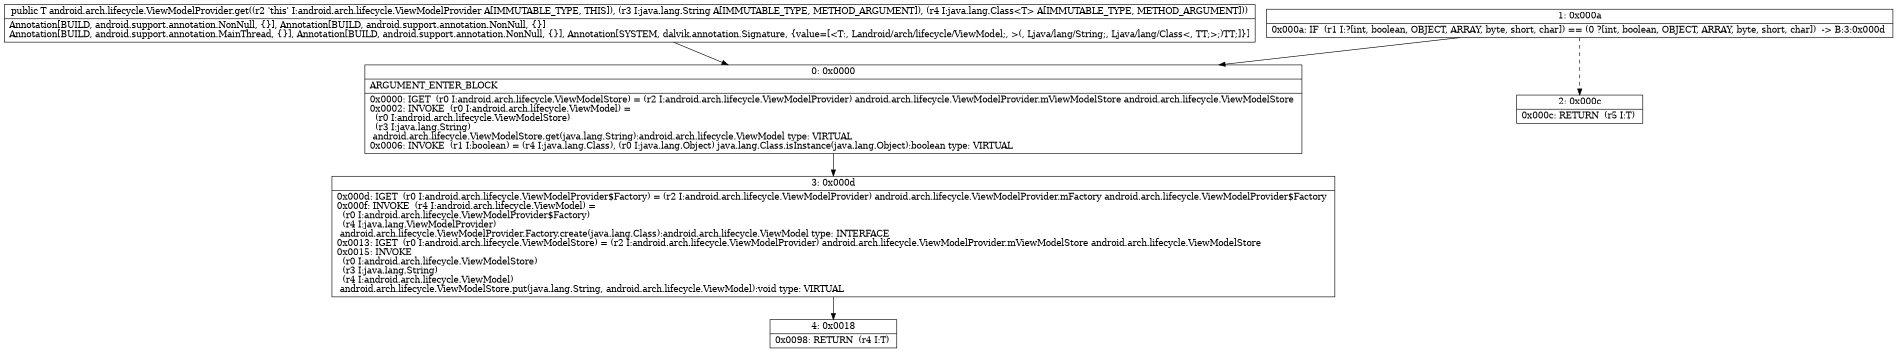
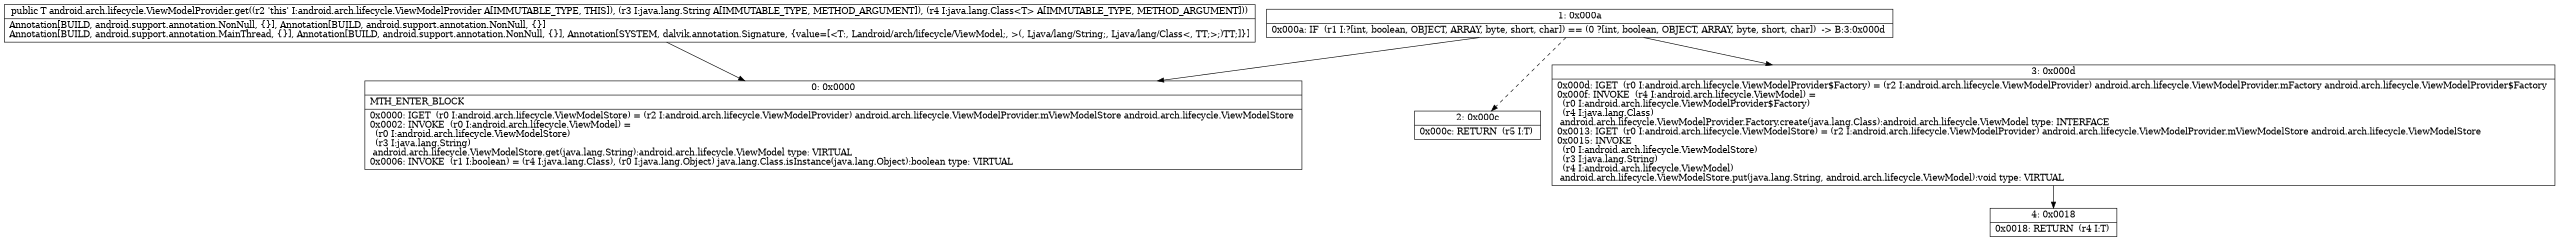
node "0: 0x0000": text "ARGUMENT_ENTER_BLOCK" -> "MTH_ENTER_BLOCK"
edge "0: 0x0000" -> "3: 0x000d": now "1: 0x000a" -> "3: 0x000d"
node "3: 0x000d": text "(r4 I:java.lang.ViewModelProvider)" -> "(r4 I:java.lang.Class)"
node "4: 0x0018": text "0x0098: RETURN  (r4 I:T)" -> "0x0018: RETURN  (r4 I:T)"
